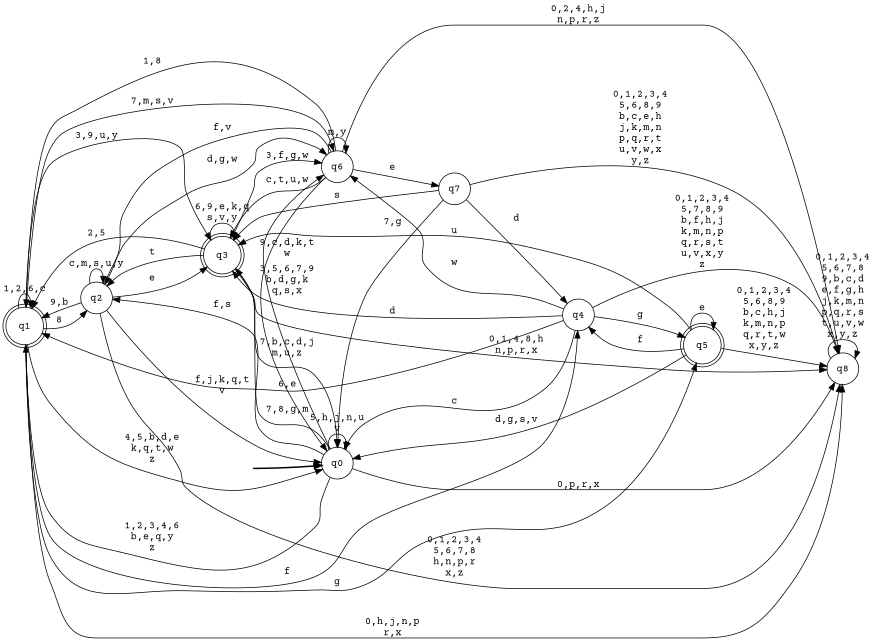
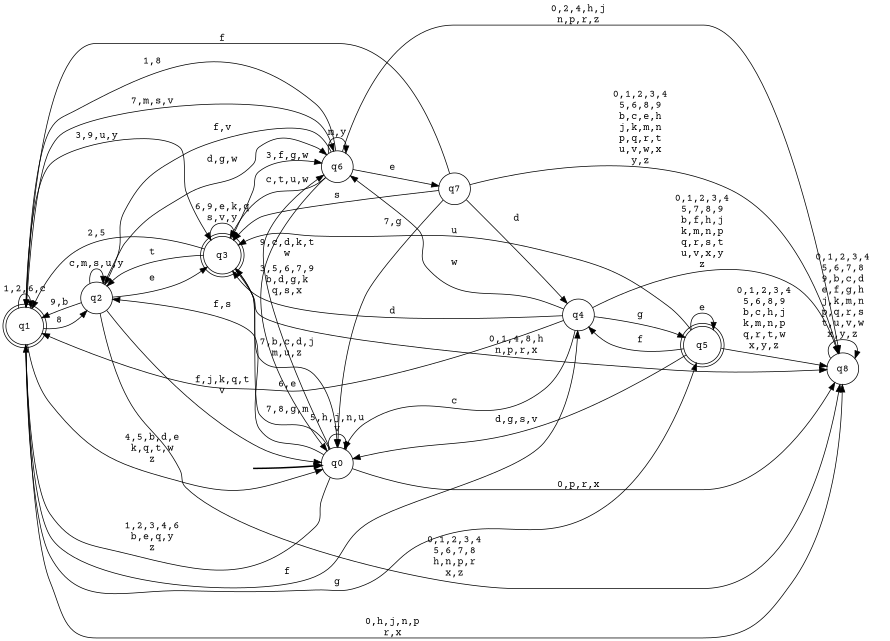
edge "q7" -> "q1": added, label "f"
